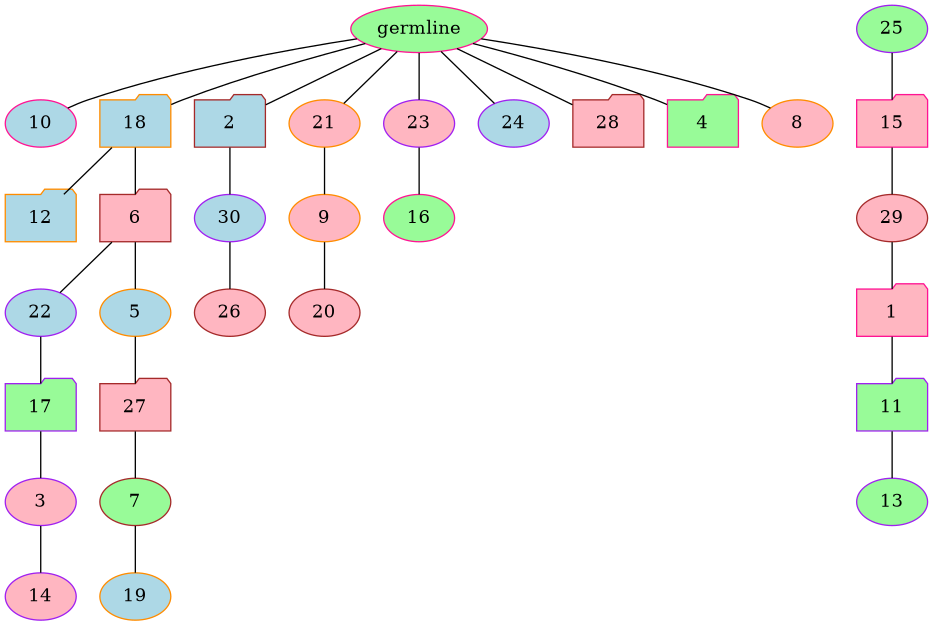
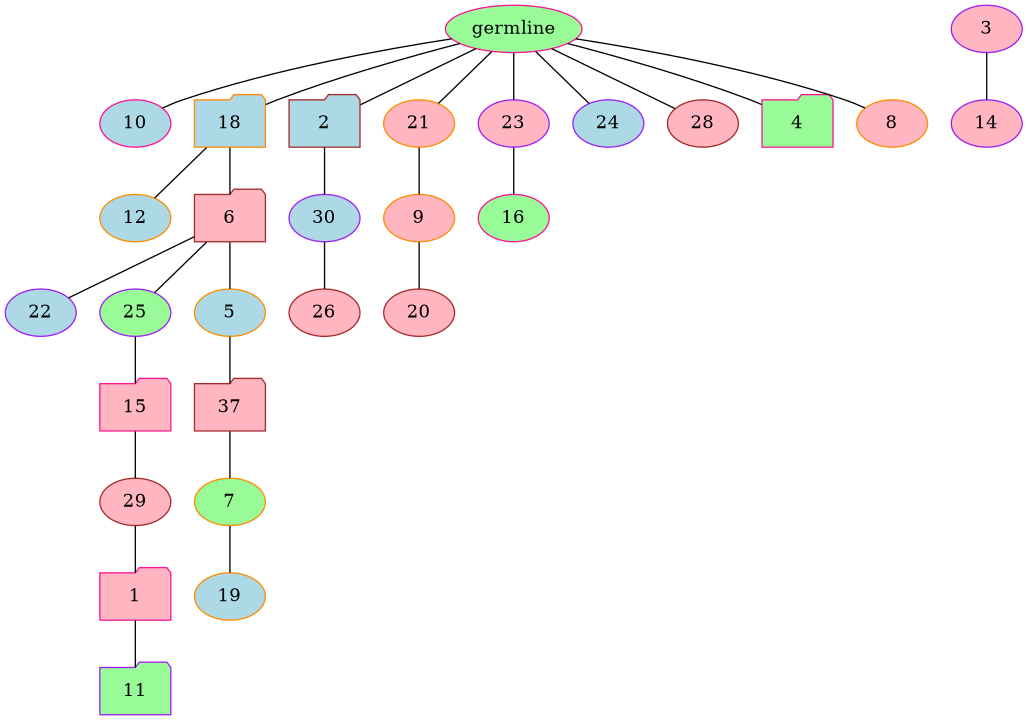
node "28": shape folder -> ellipse
node "12": shape folder -> ellipse
edge "6" -- "25": added
node "17": removed
node "27": label "27" -> "37"
node "7": color brown -> darkorange
node "13": removed
